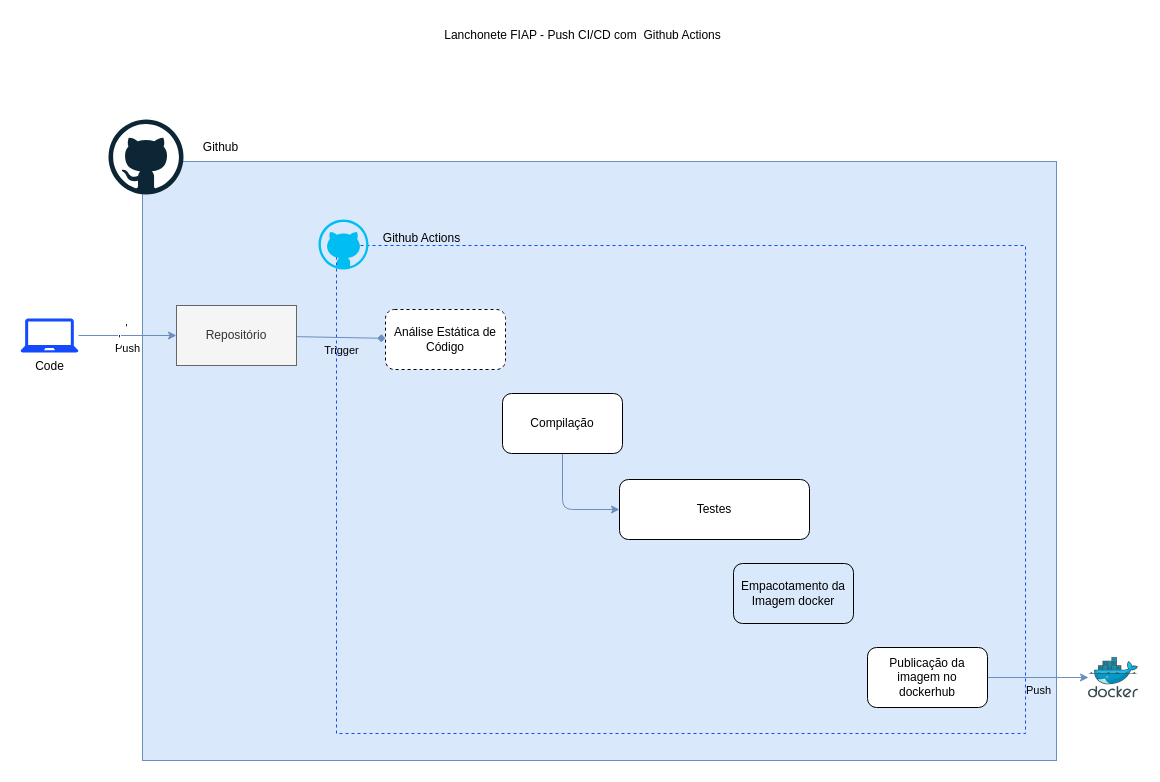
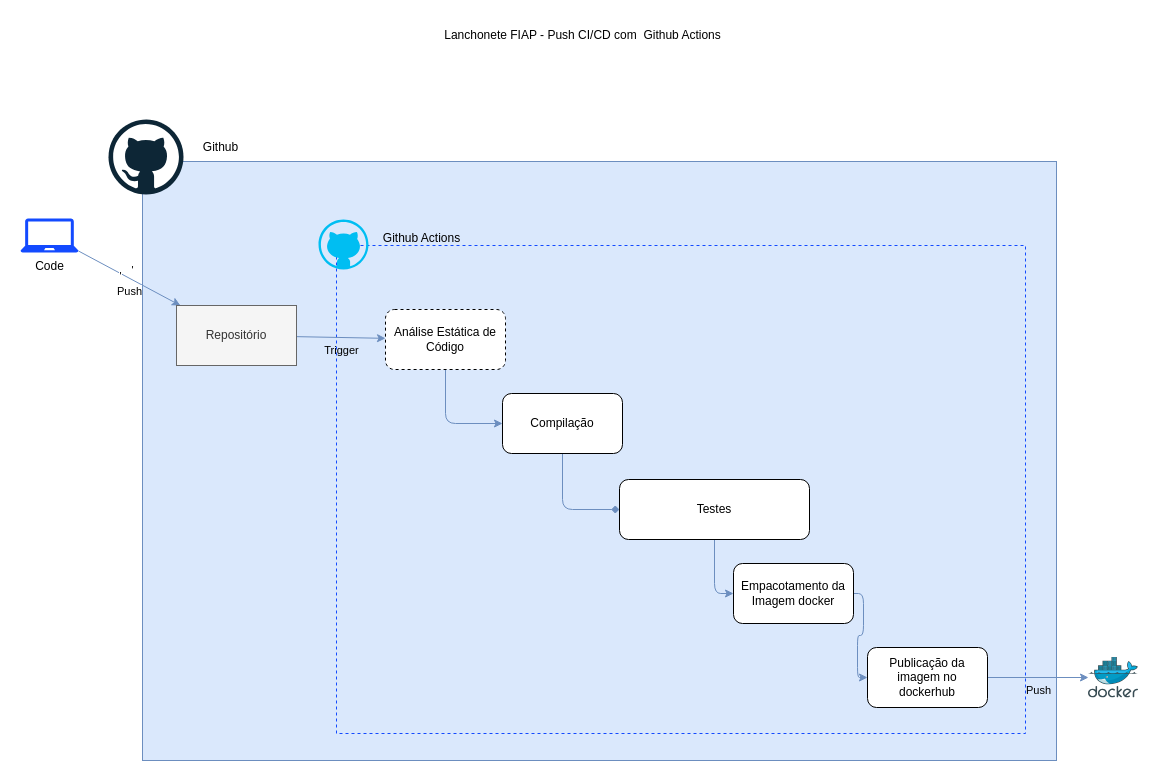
node "Code": moved (50, 336) -> (50, 236)
edge "Repositório" -> "Análise Estática de Código": arrowhead diamond -> classic
edge "Análise Estática de Código" -> "Compilação": added
edge "Compilação" -> "Testes": arrowhead classic -> diamond
edge "Testes" -> "Empacotamento da Imagem docker": added
node "Empacotamento da Imagem docker": fillcolor #dae8fc -> #ffffff
edge "Empacotamento da Imagem docker" -> "Publicação da imagem no dockerhub": added
